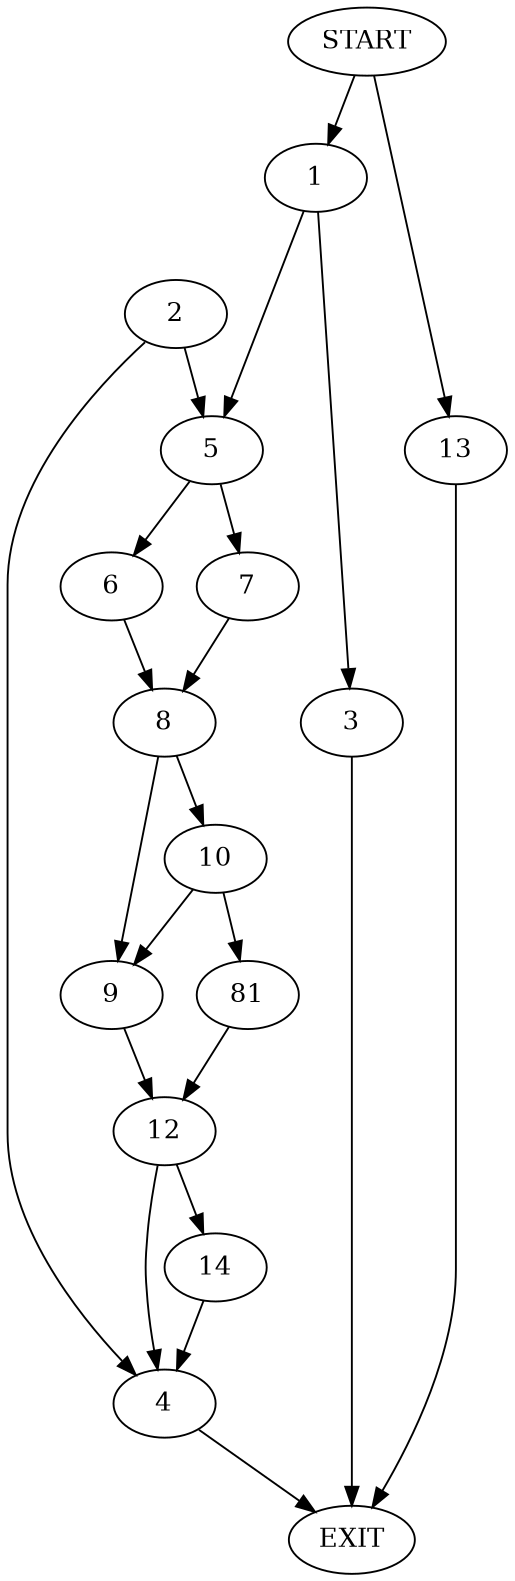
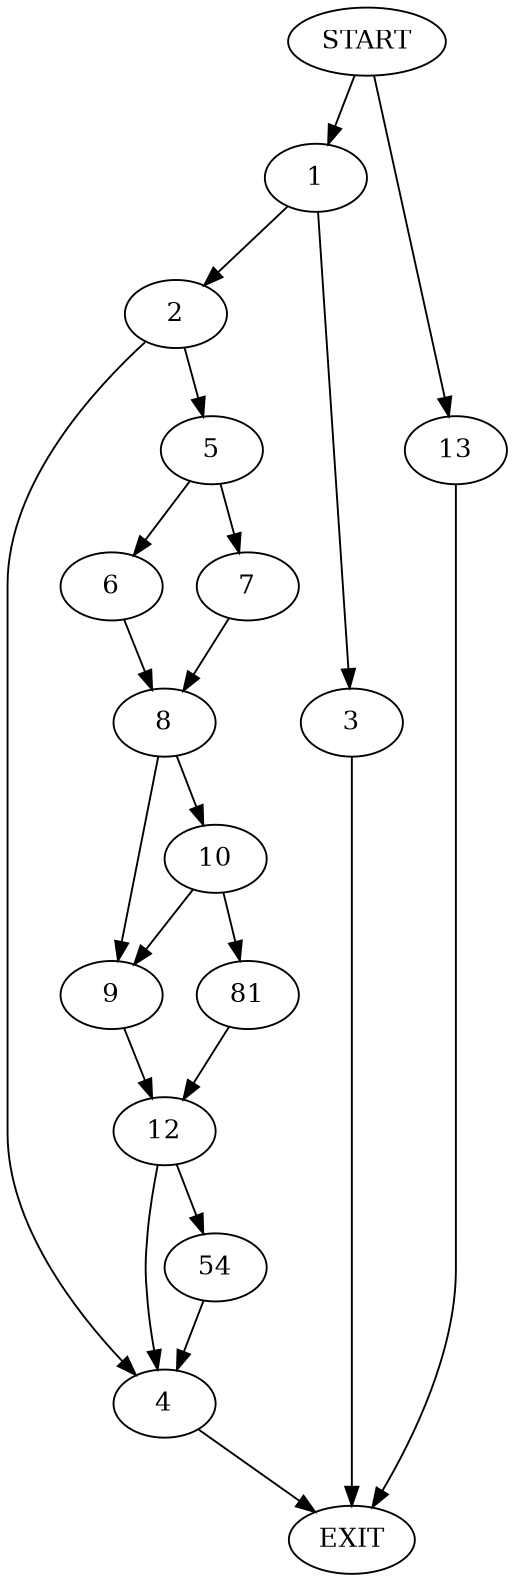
edge "1" -> "5": now "1" -> "2"
node "14": label "14" -> "54"
